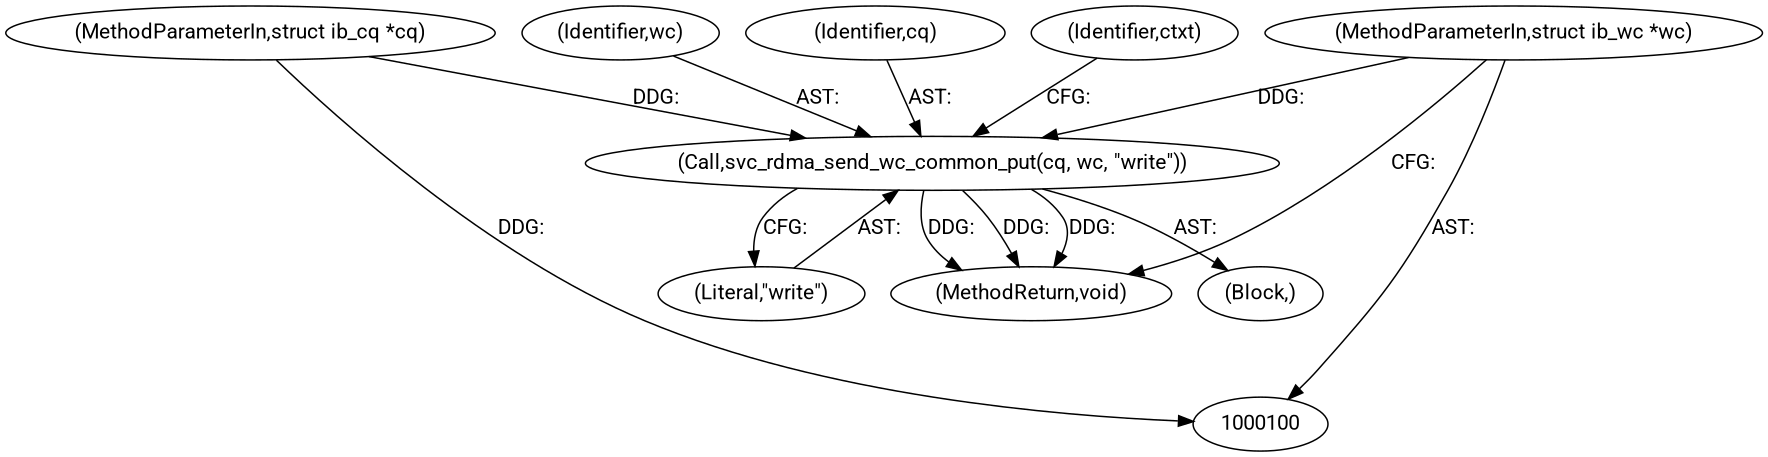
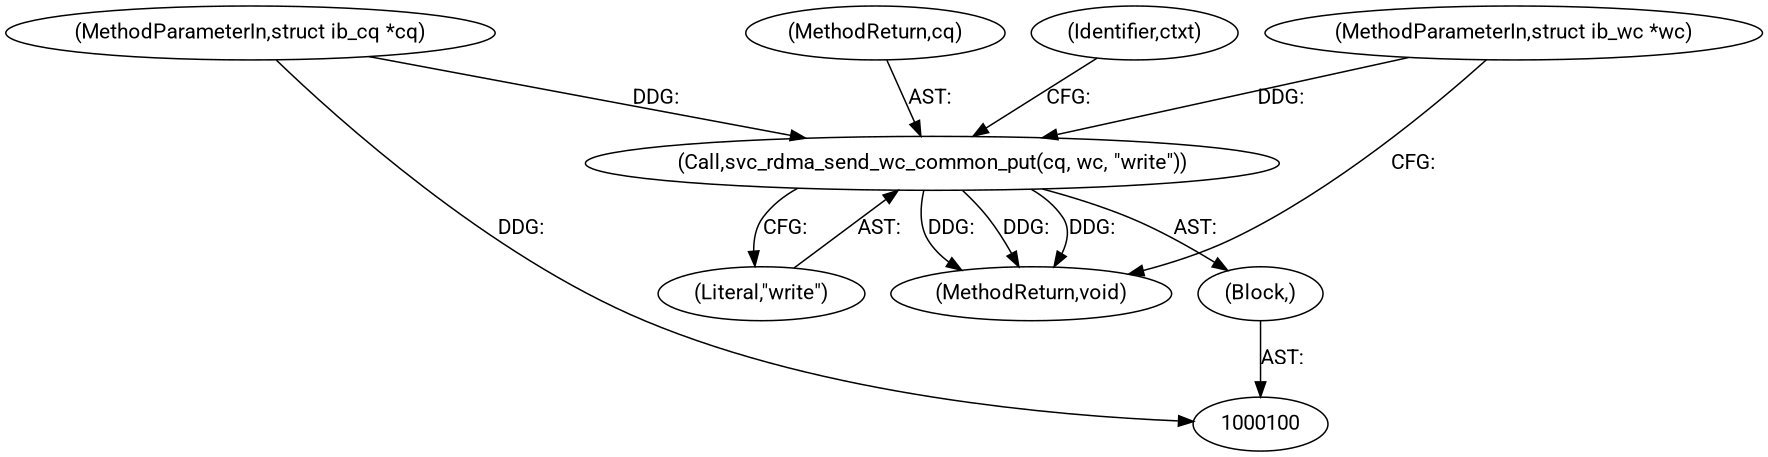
node "(Identifier,wc)": removed
node "(Identifier,cq)": label "(Identifier,cq)" -> "(MethodReturn,cq)"
edge "(MethodParameterIn,struct ib_wc *wc)" -> "1000100": now "(Block,)" -> "1000100"
